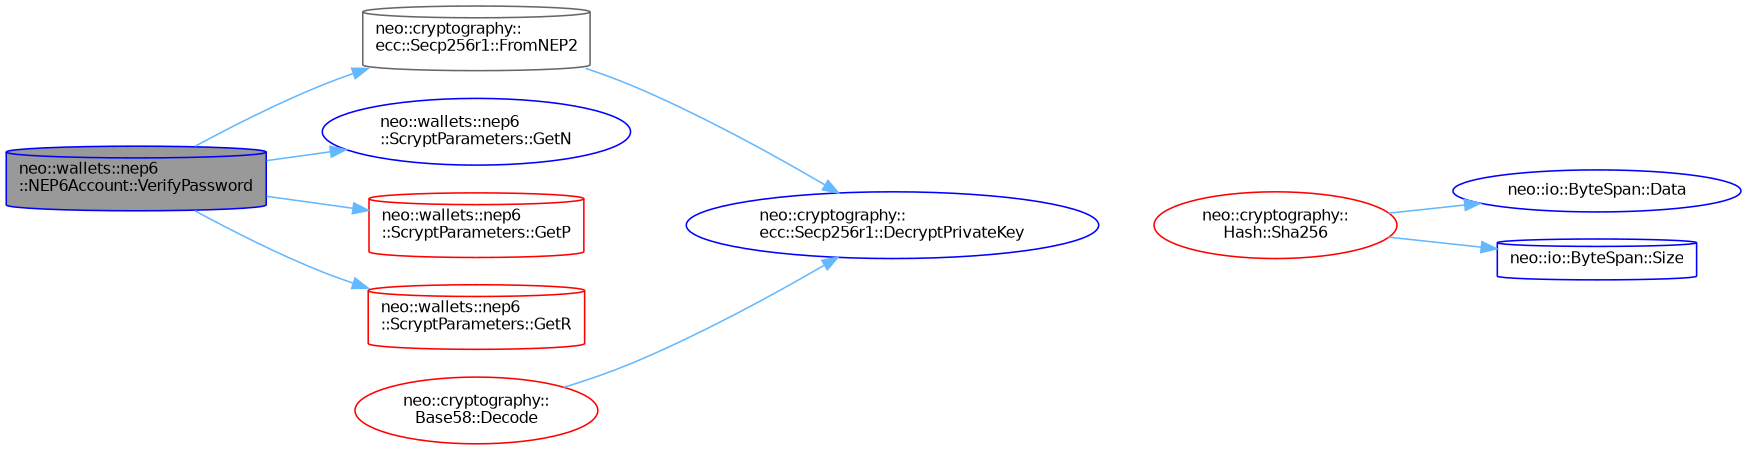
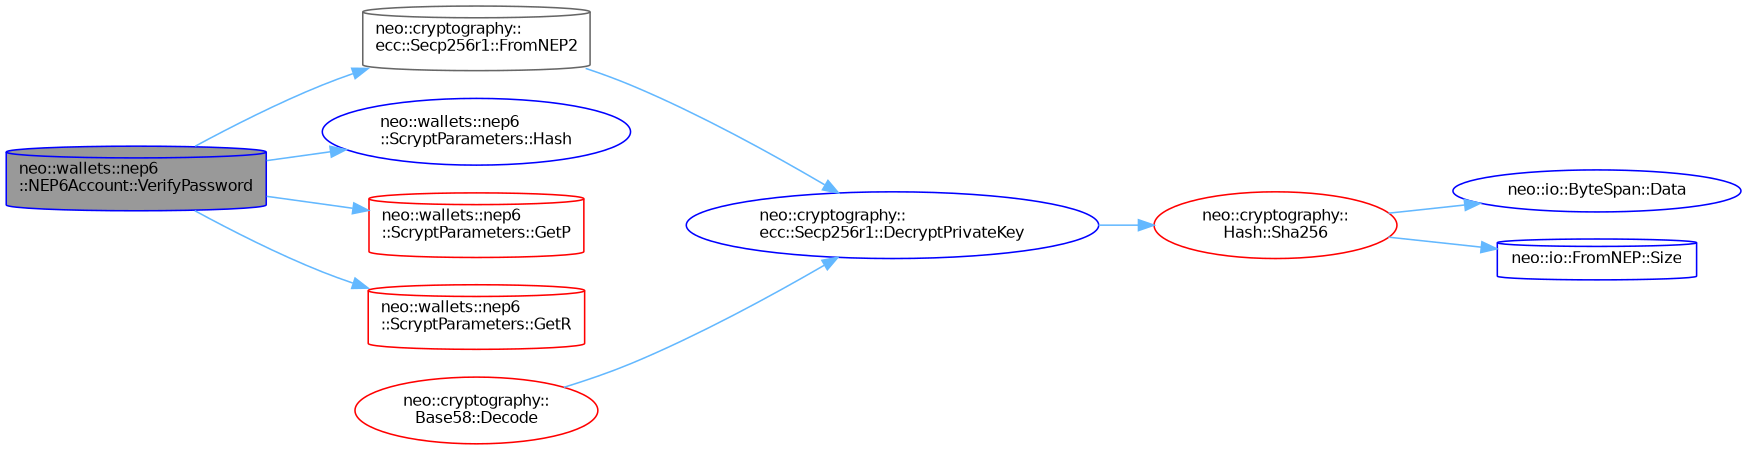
node "neo::wallets::nep6 ::ScryptParameters::GetN": label "neo::wallets::nep6 ::ScryptParameters::GetN" -> "neo::wallets::nep6 ::ScryptParameters::Hash"
edge "neo::cryptography:: ecc::Secp256r1::DecryptPrivateKey" -> "neo::cryptography:: Hash::Sha256": added
node "neo::io::ByteSpan::Size": label "neo::io::ByteSpan::Size" -> "neo::io::FromNEP::Size"
